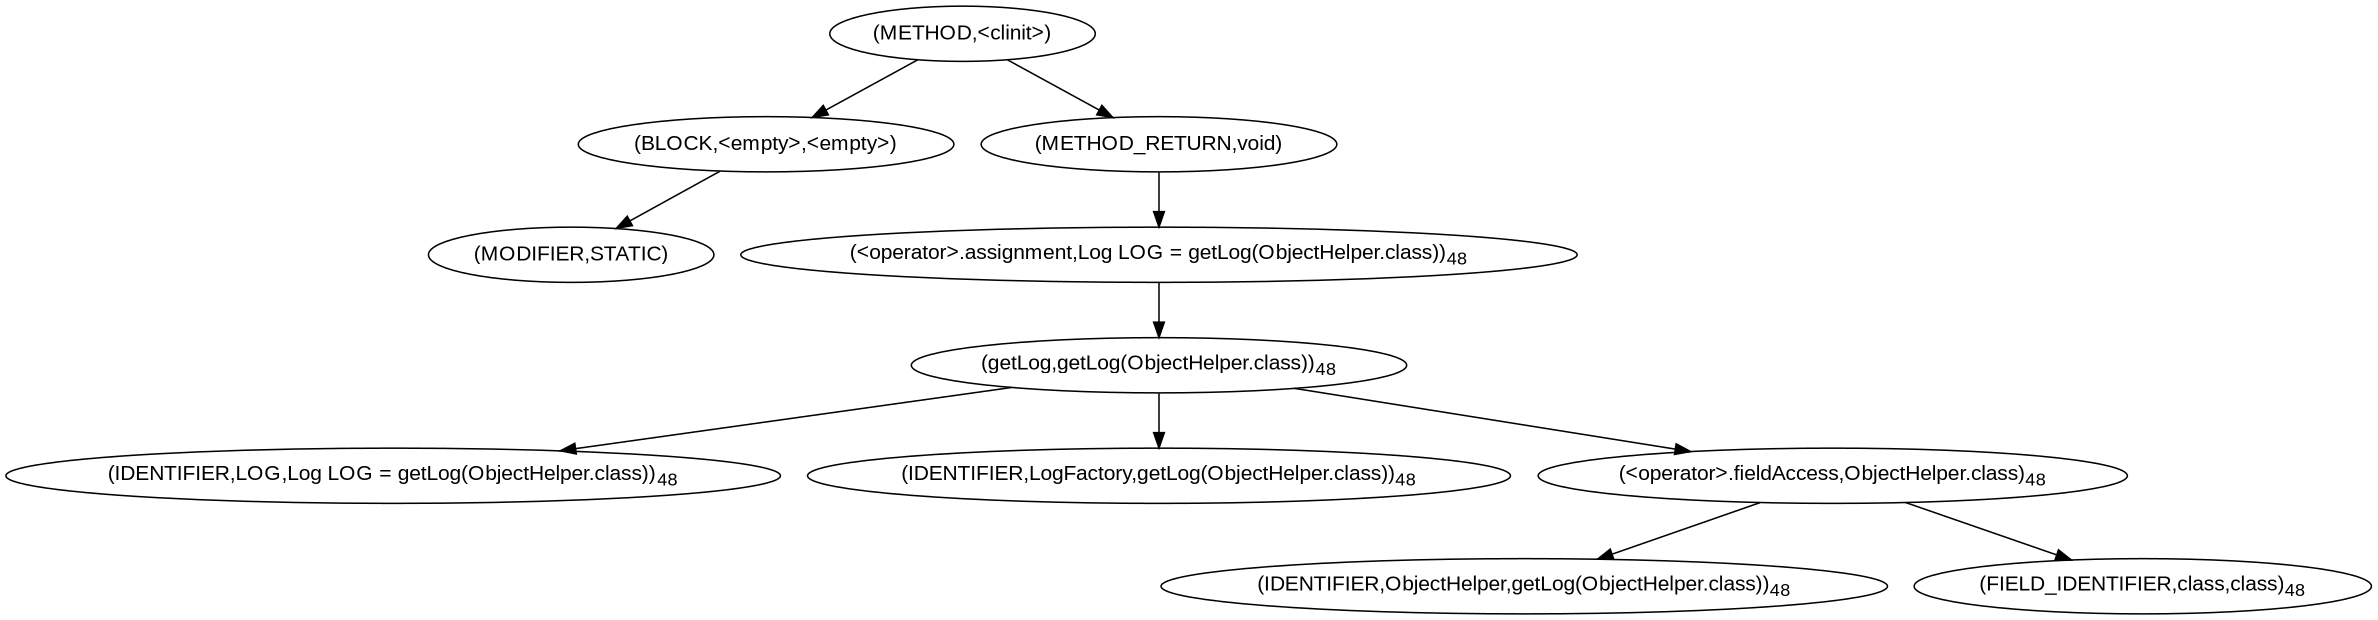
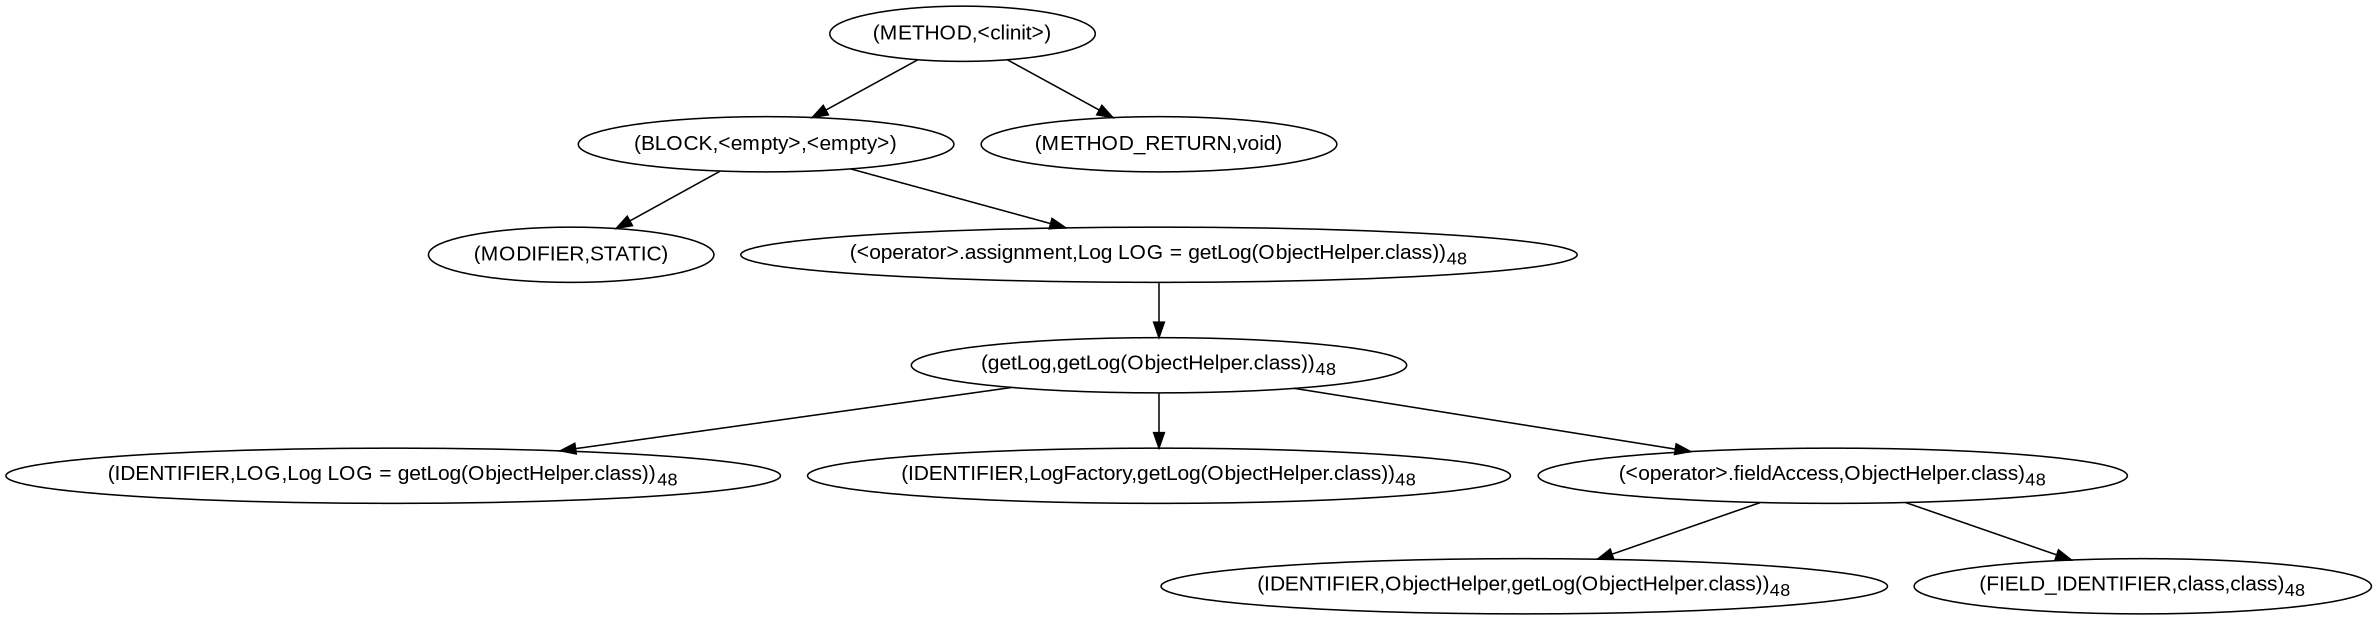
edge "(METHOD_RETURN,void)" -> "(<operator>.assignment,Log LOG = getLog(ObjectHelper.class))": now "(BLOCK,<empty>,<empty>)" -> "(<operator>.assignment,Log LOG = getLog(ObjectHelper.class))"
